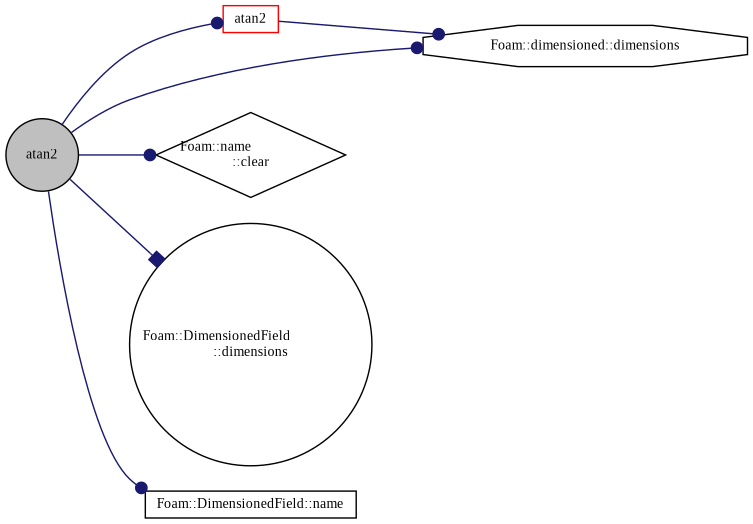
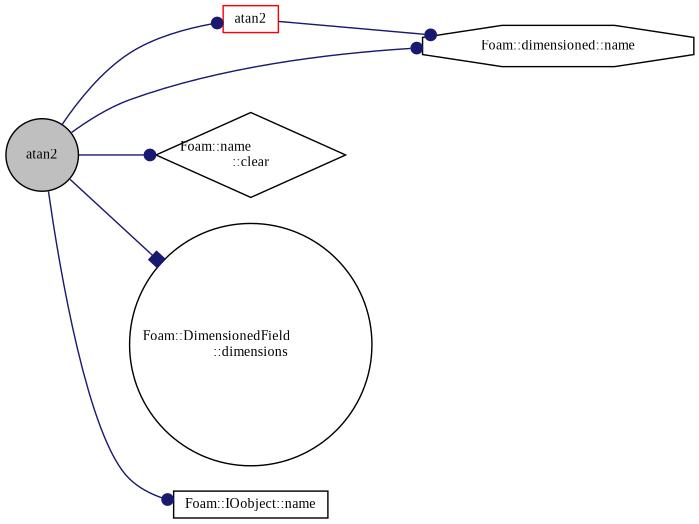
node "Foam::dimensioned::dimensions": label "Foam::dimensioned::dimensions" -> "Foam::dimensioned::name"
node "Foam::DimensionedField::name": label "Foam::DimensionedField::name" -> "Foam::IOobject::name"
